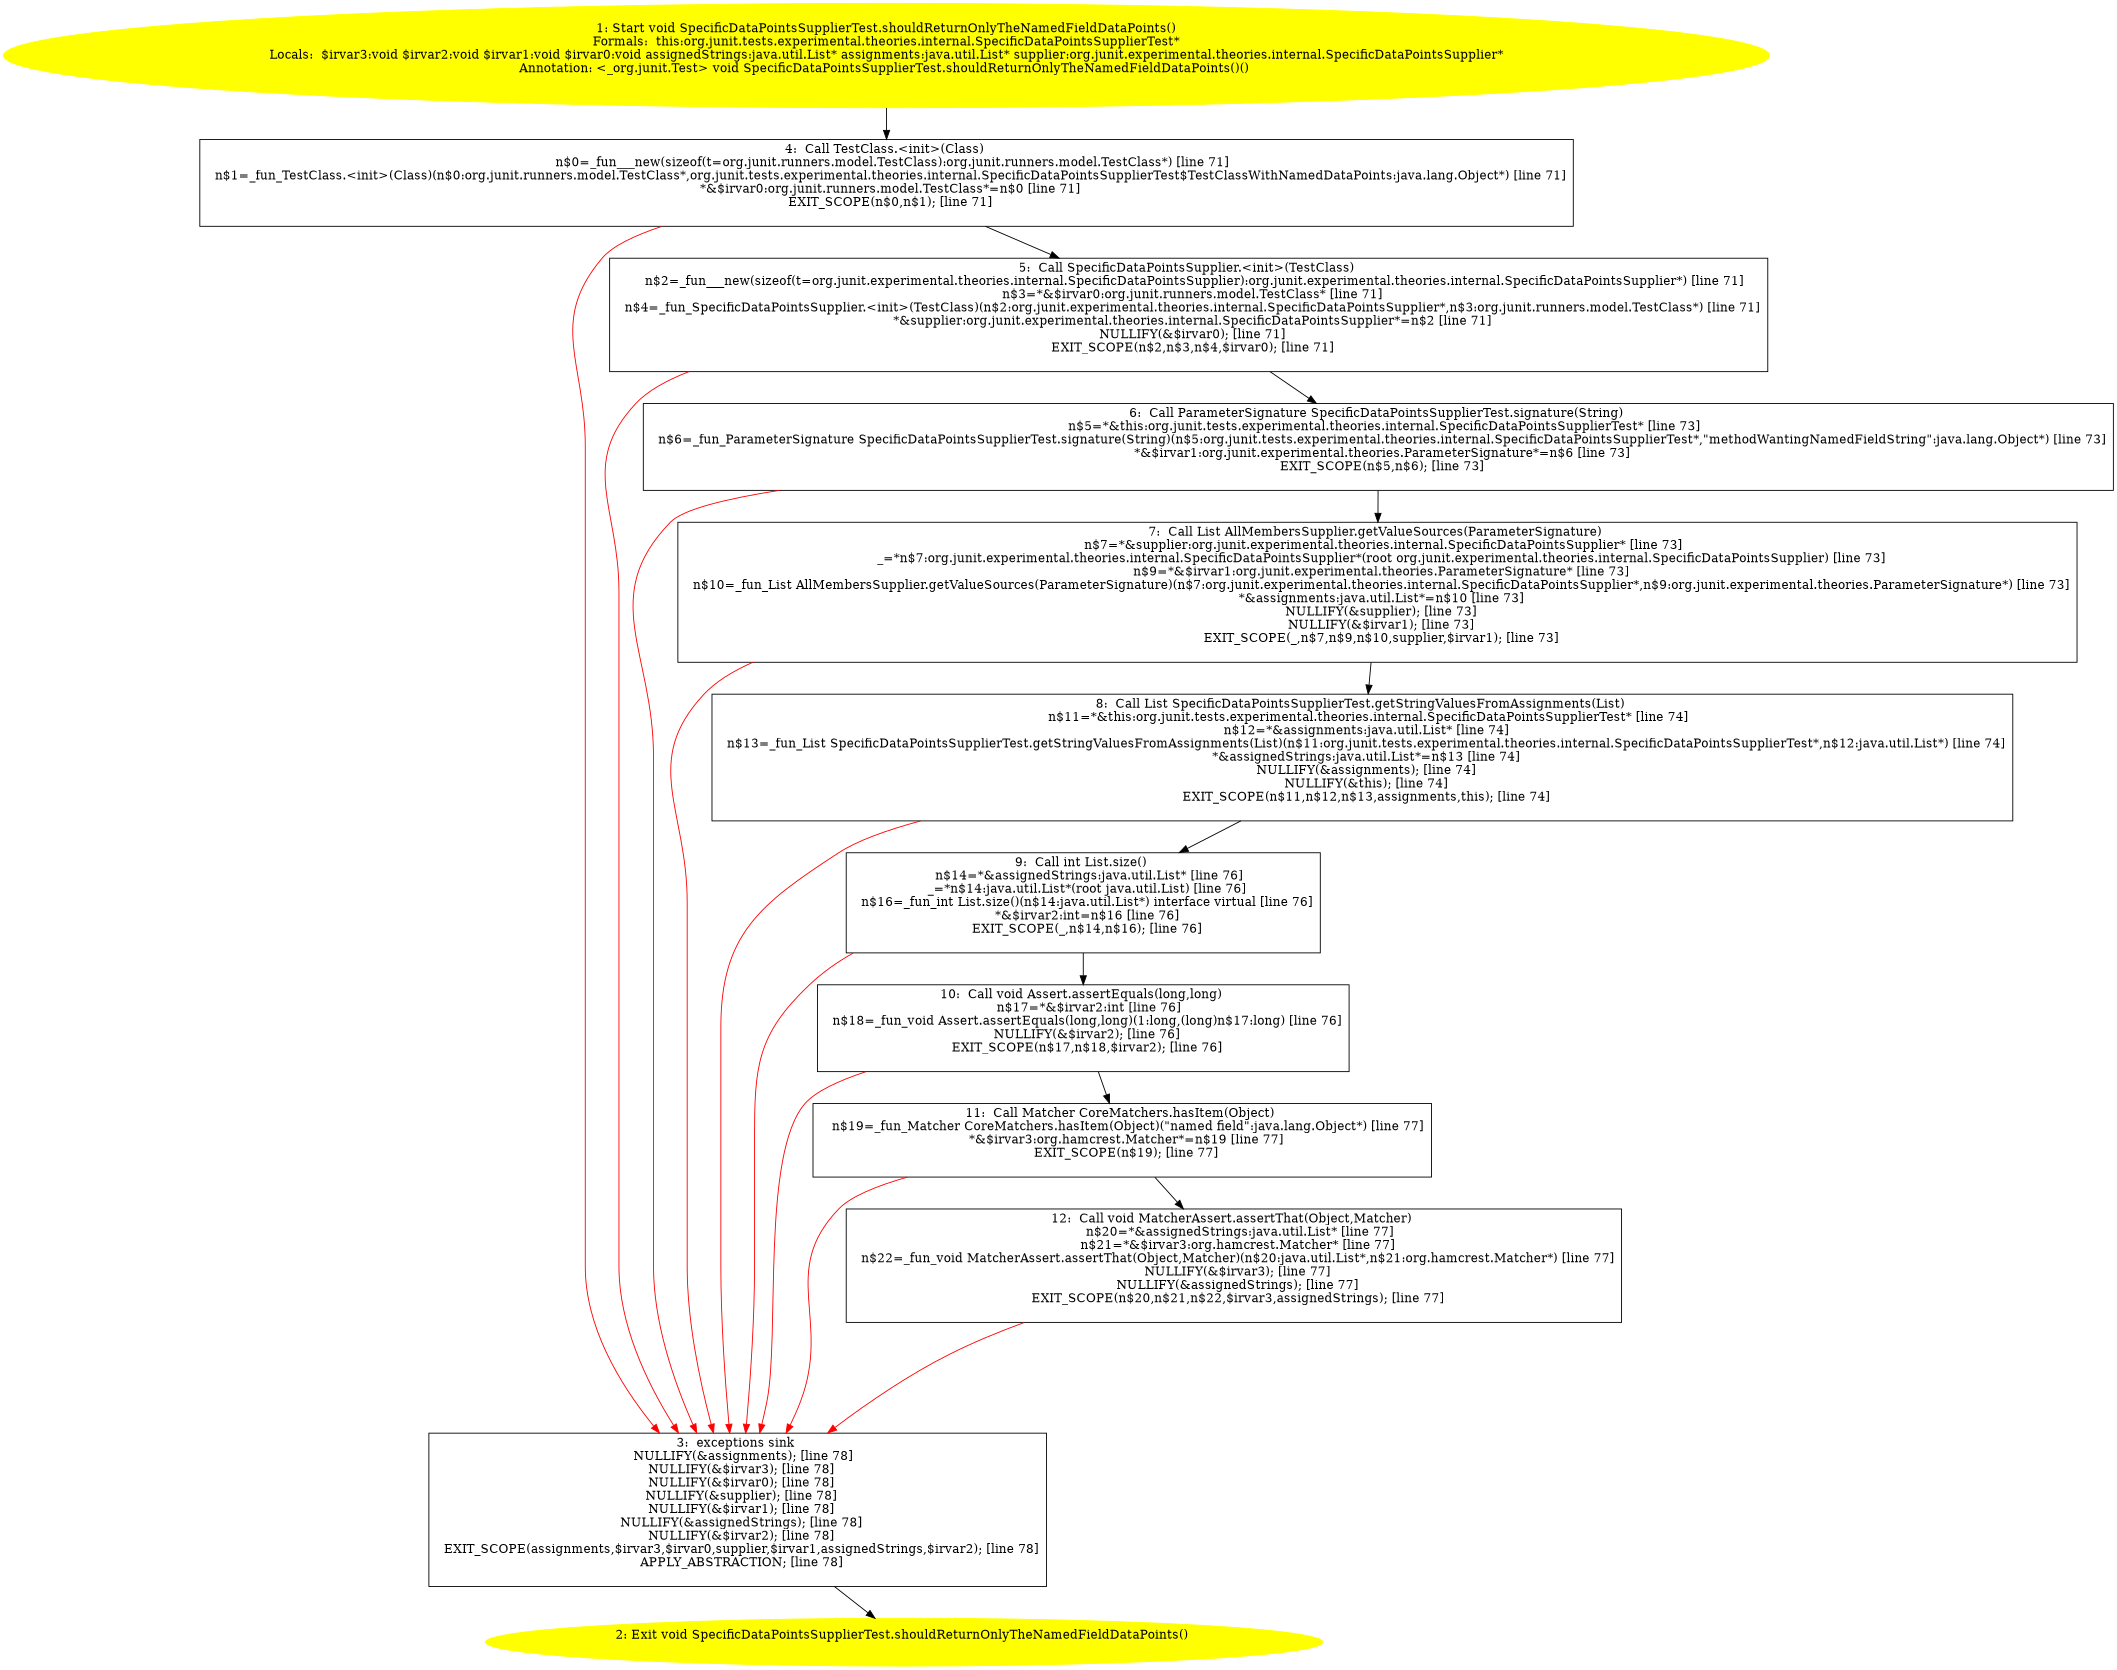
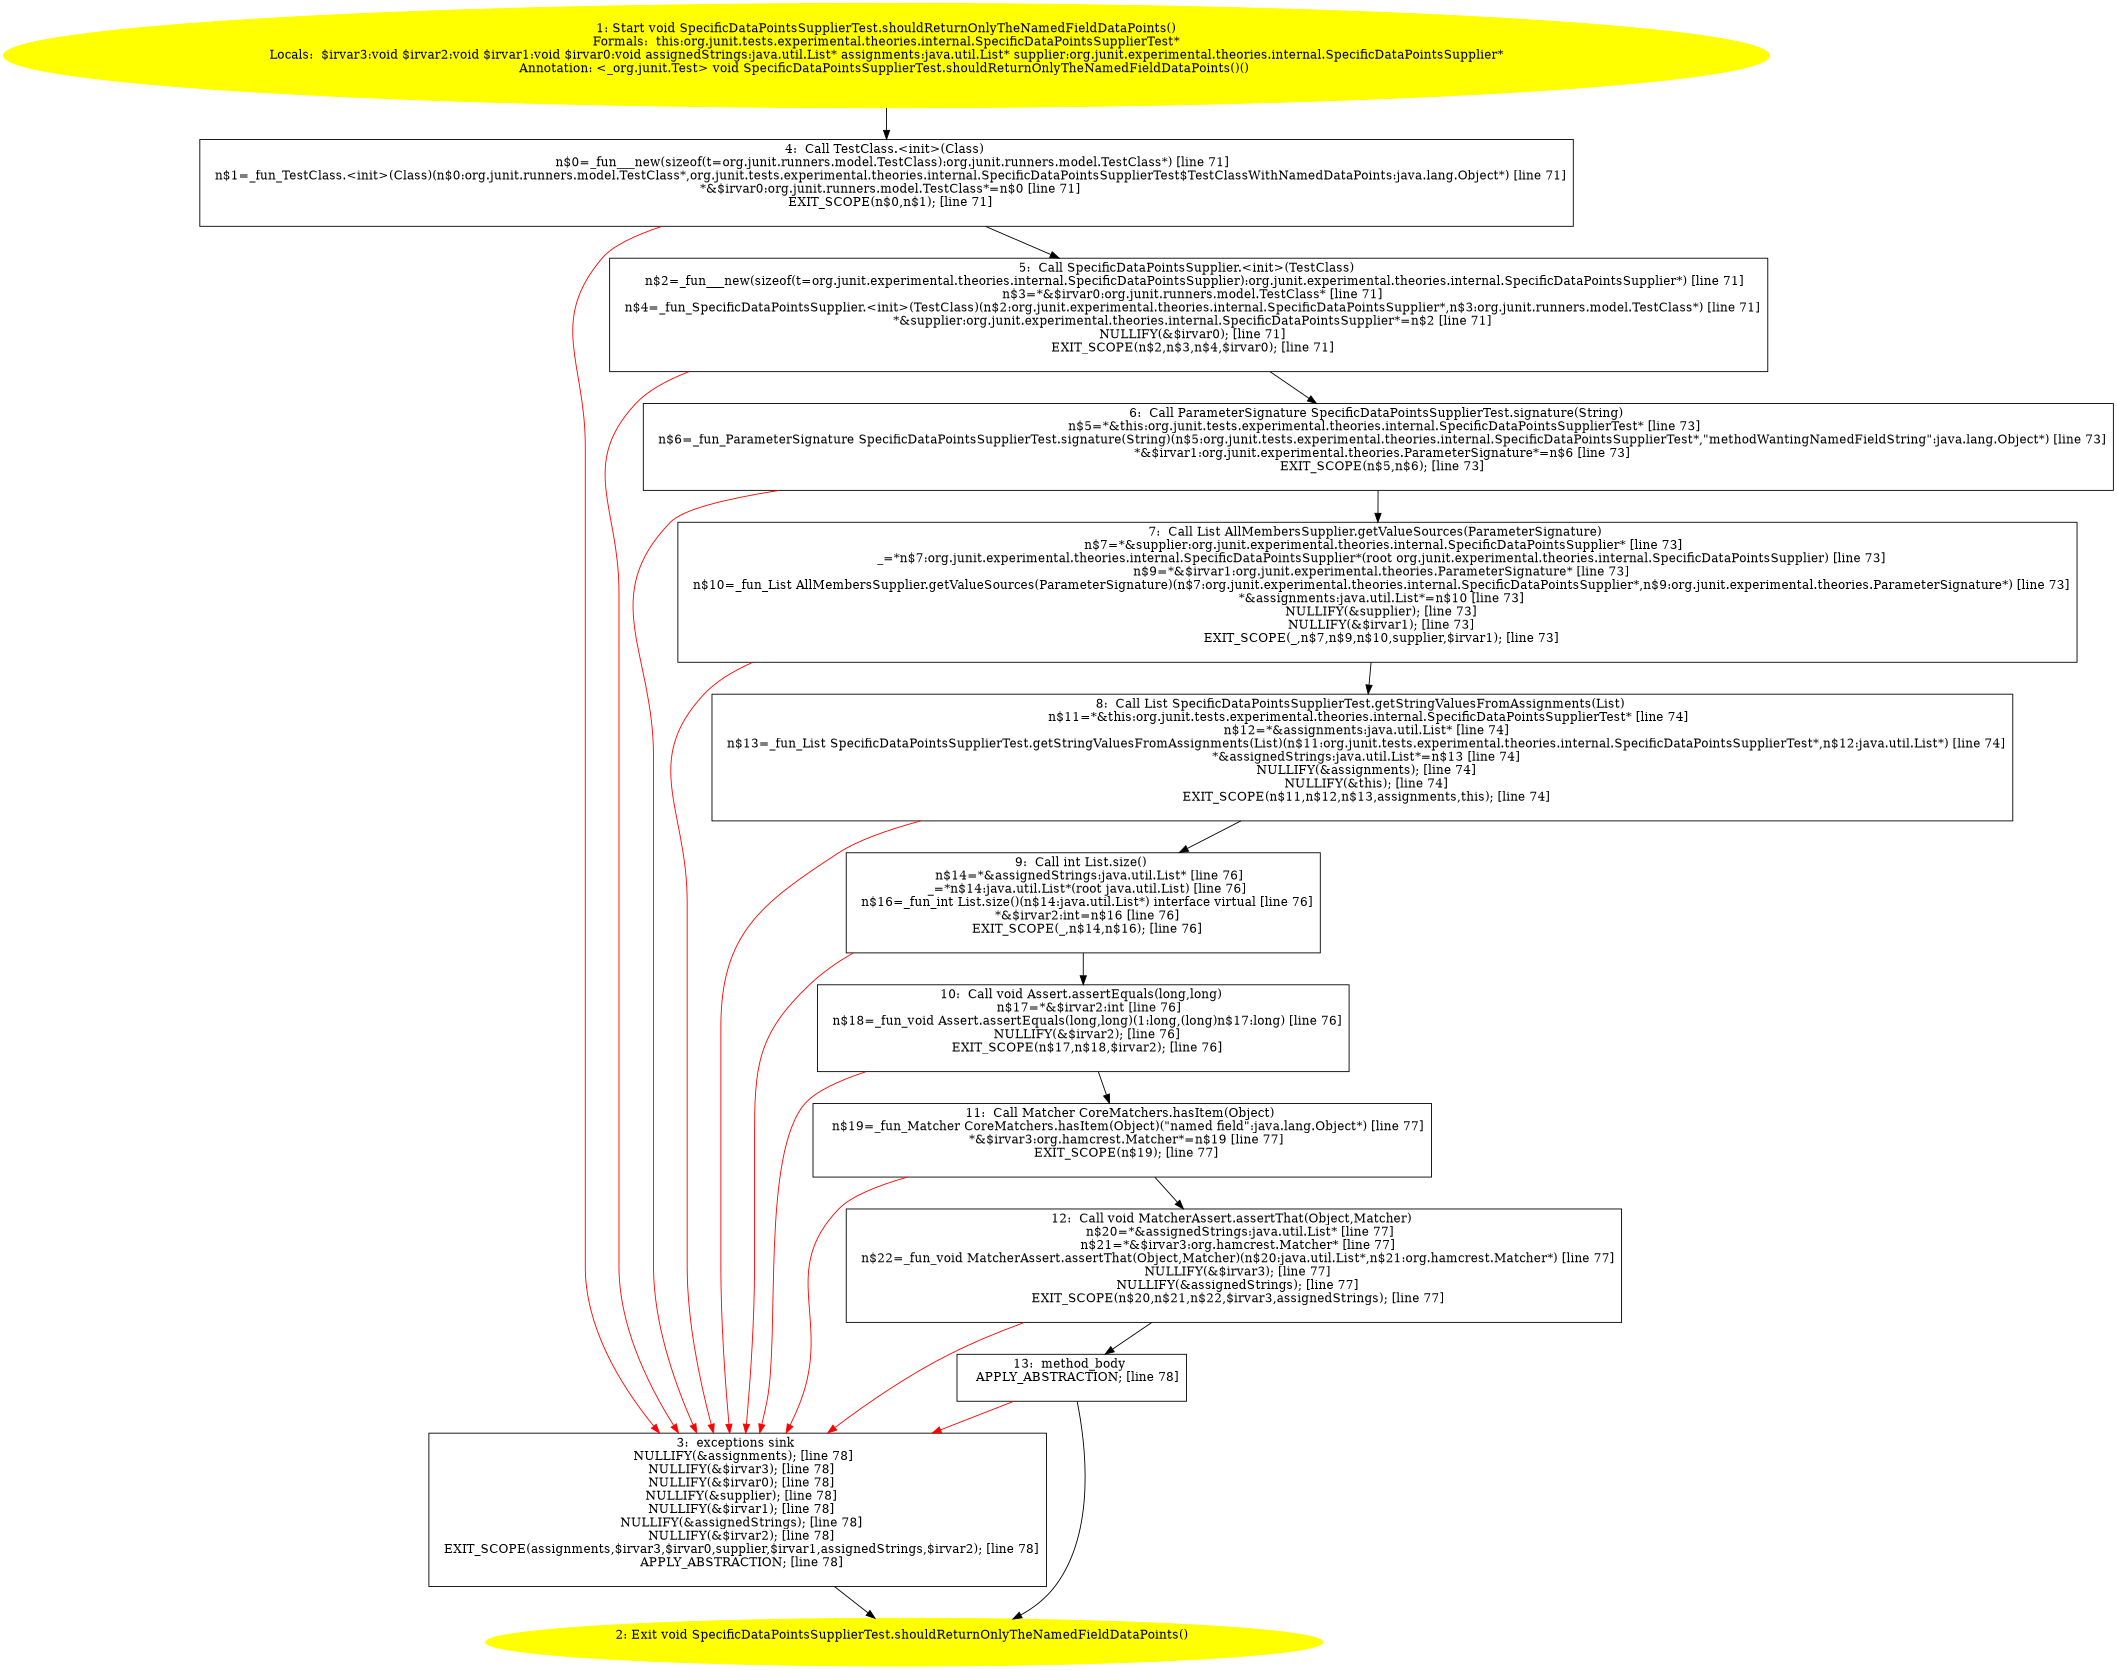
node "13:  method_body APPLY_ABSTRACTION; [line 78]": added
